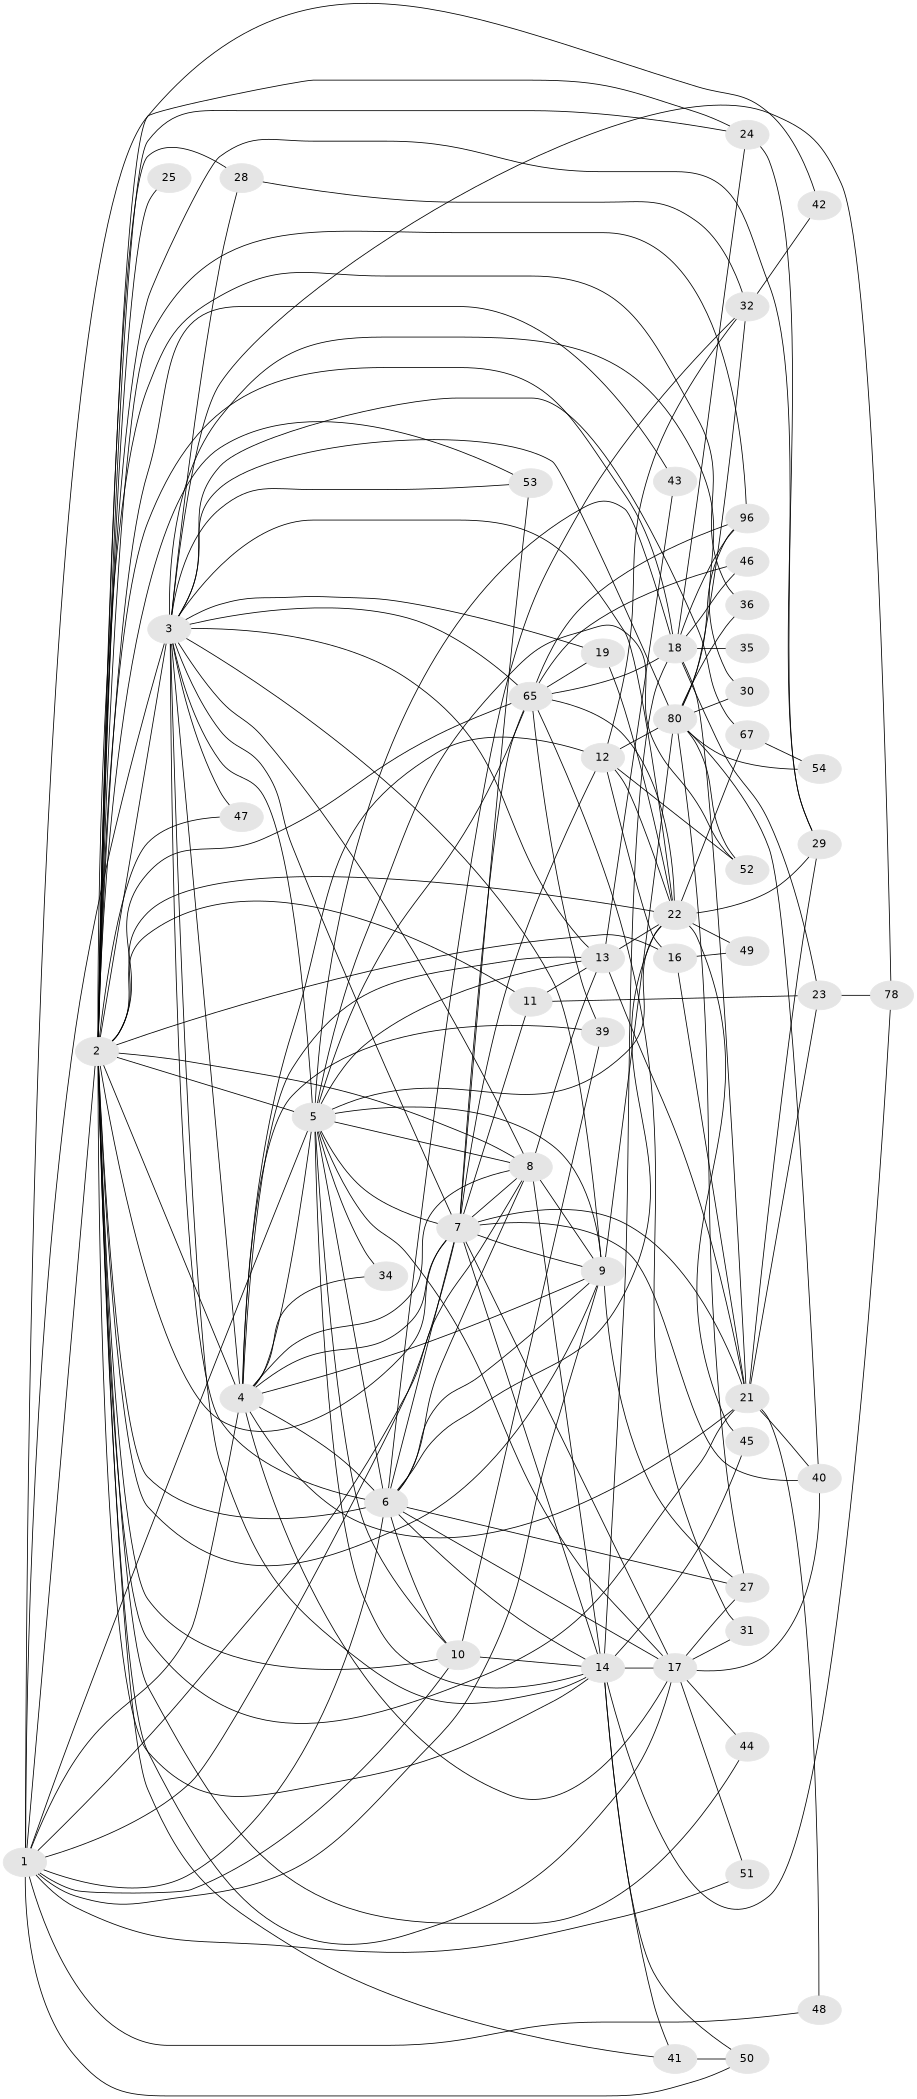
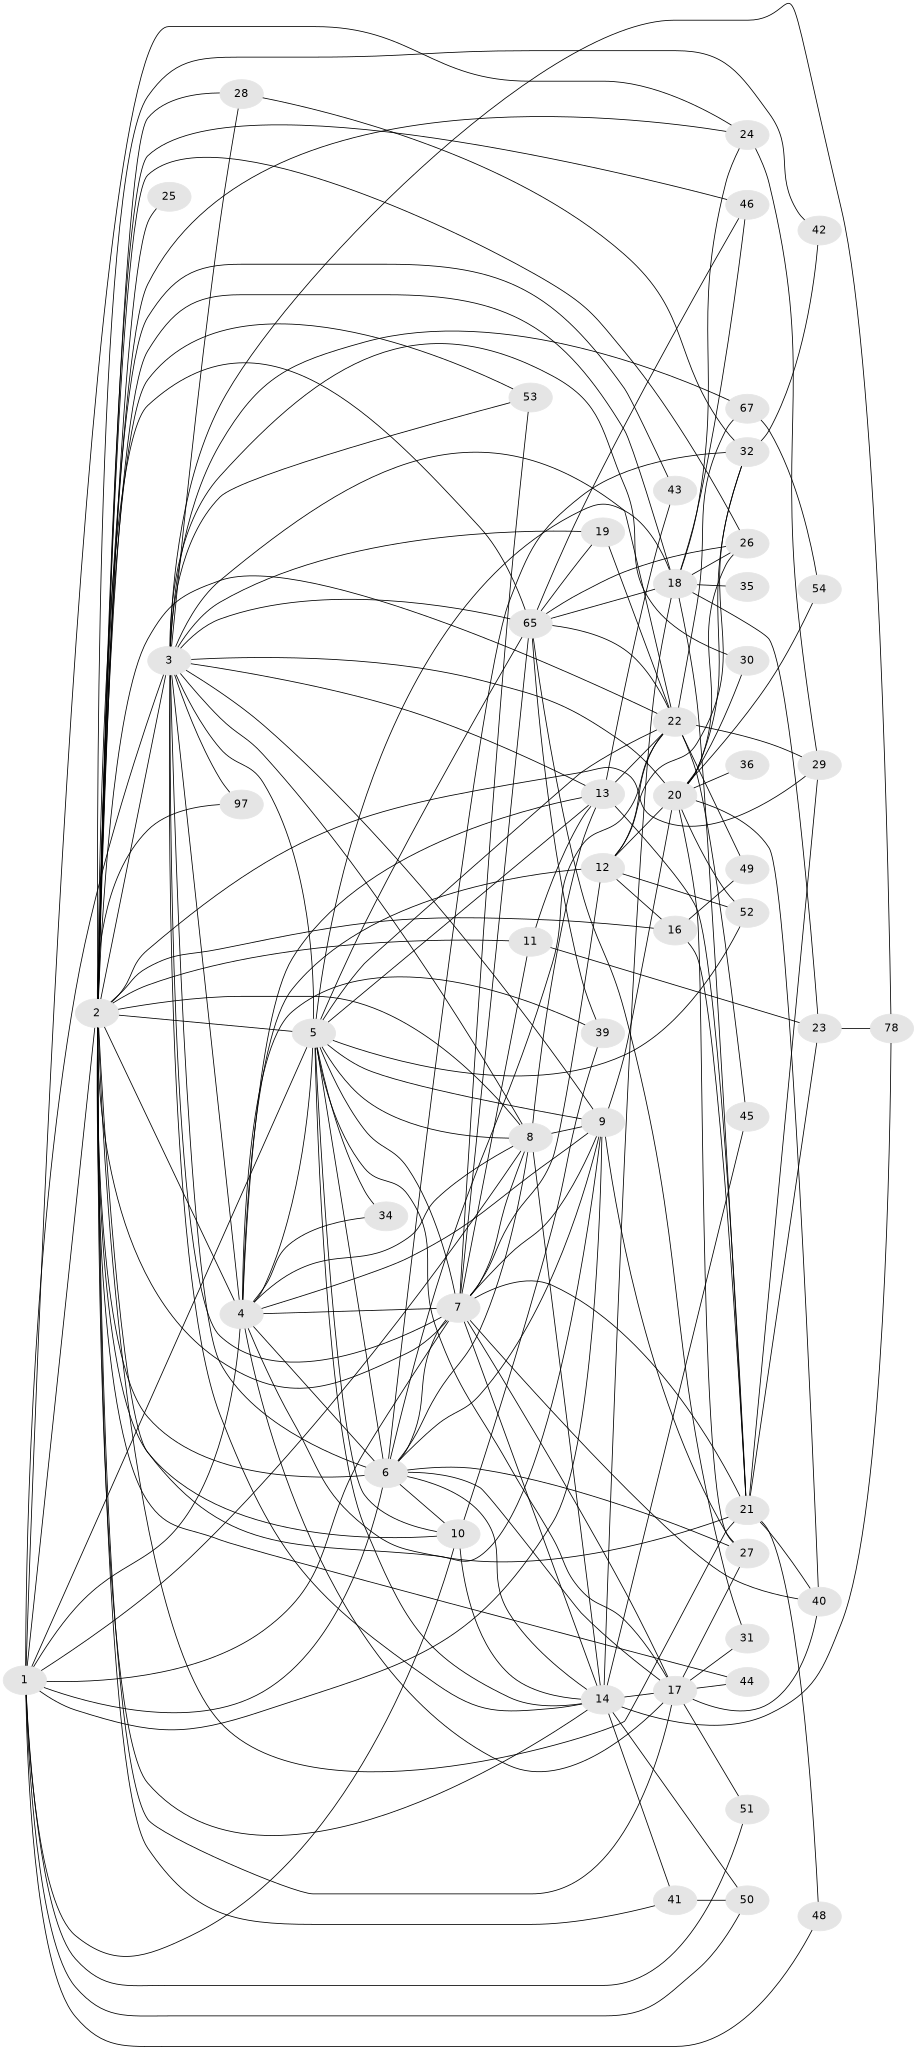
edge "36" -- "2": now "46" -- "2"
node "96": label "96" -> "26"
node "80": label "80" -> "20"
node "47": label "47" -> "97"
